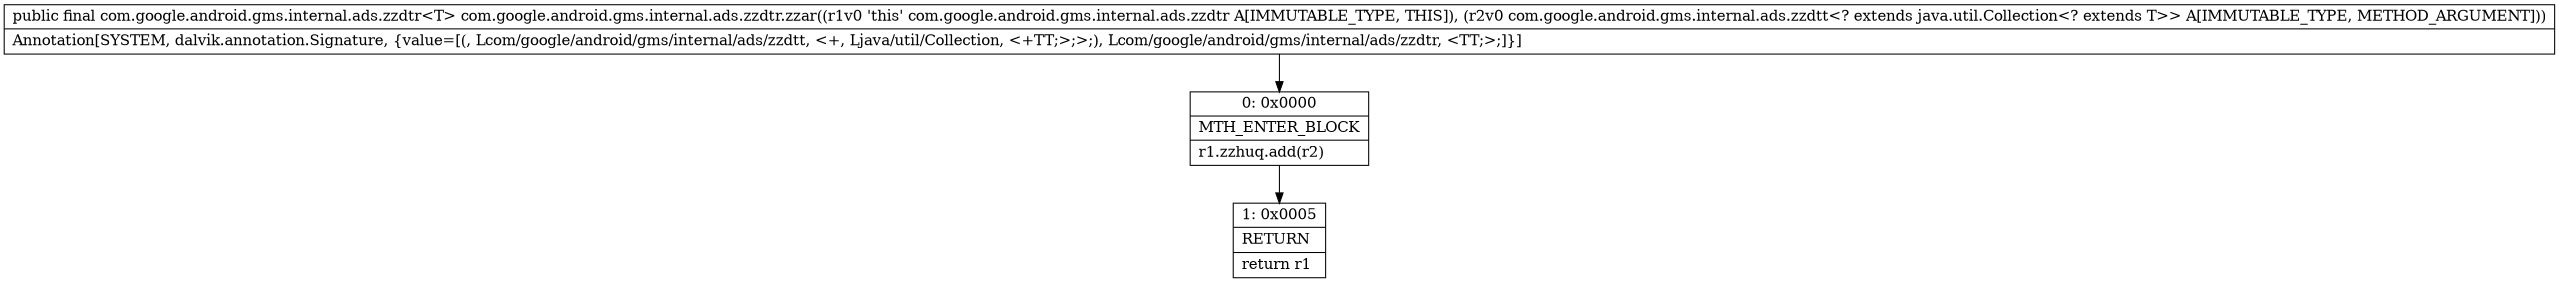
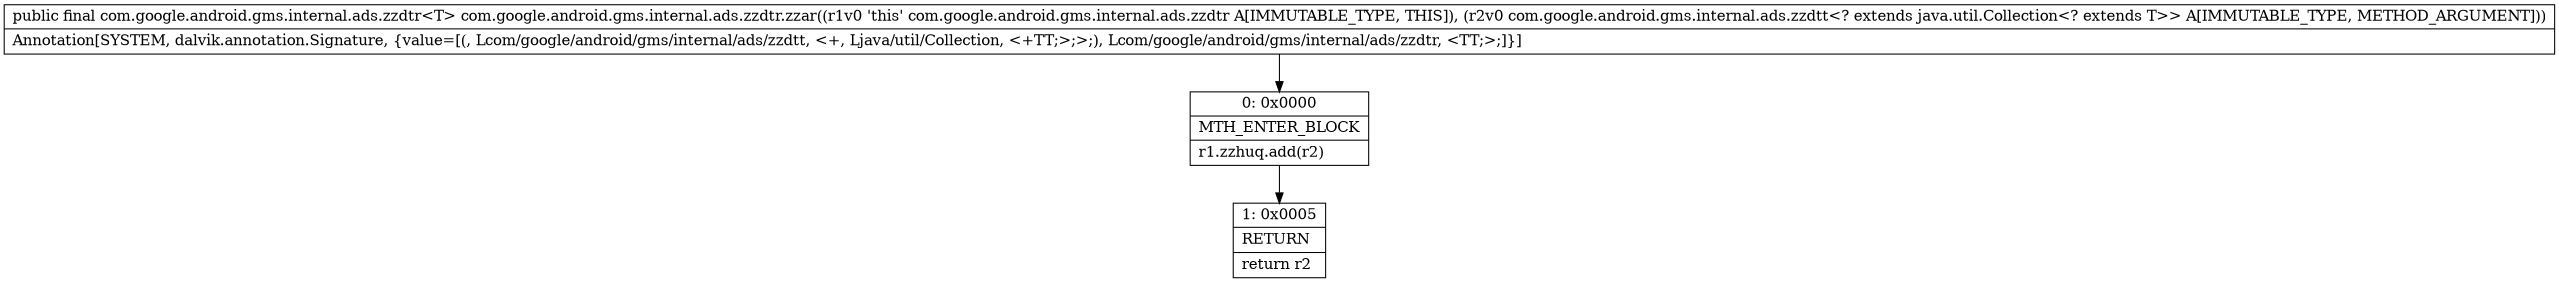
node "1: 0x0005": text "return r1" -> "return r2"
